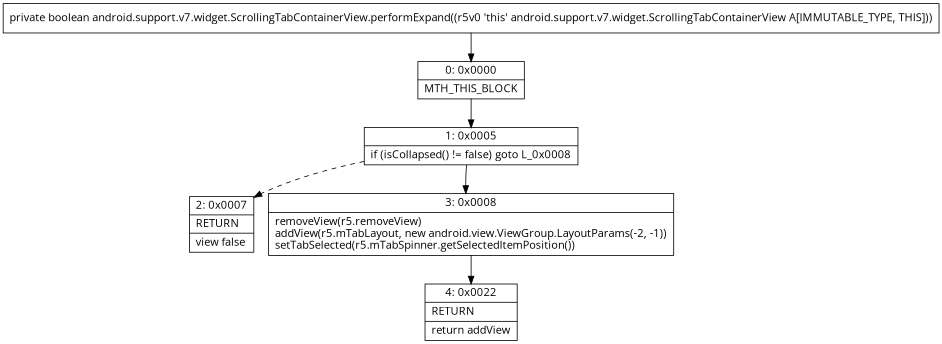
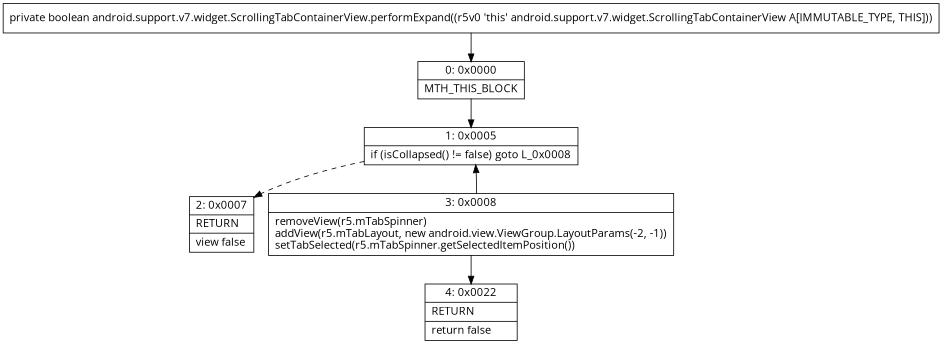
edge "1: 0x0005" -> "3: 0x0008": reversed
node "3: 0x0008": text "removeView(r5.removeView)" -> "removeView(r5.mTabSpinner)"
node "4: 0x0022": text "return addView" -> "return false"
